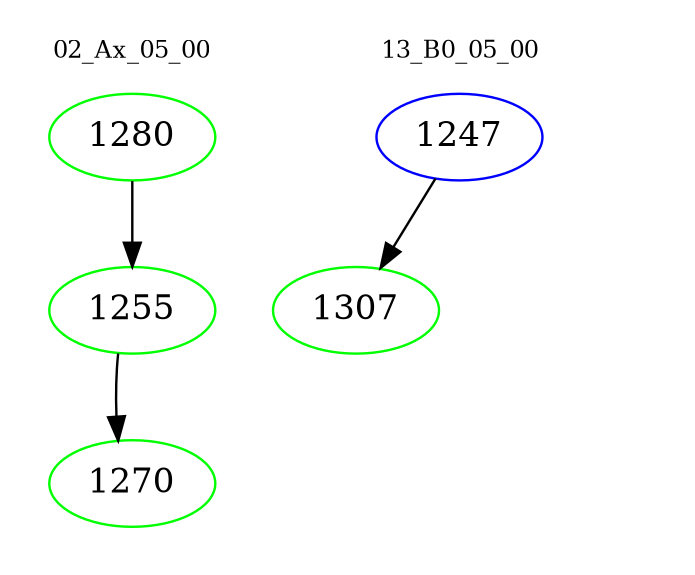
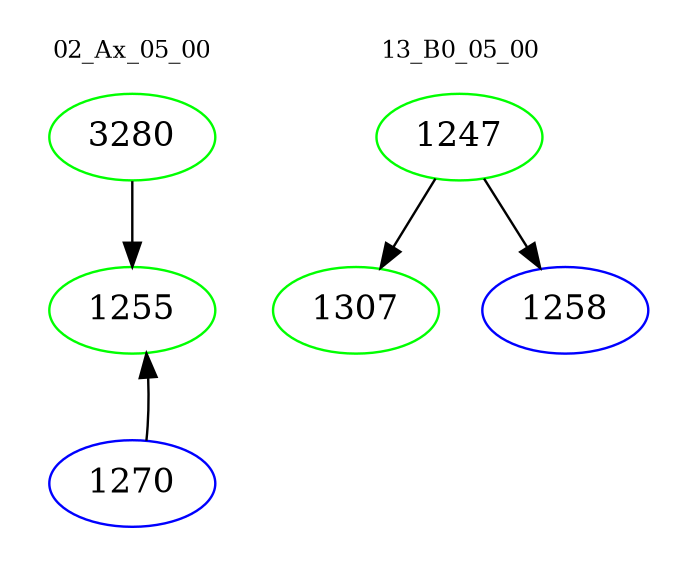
node "1280": label "1280" -> "3280"
node "1247": color blue -> green
node "1258": added
edge "1255" -> "1270": reversed
node "1270": color green -> blue
